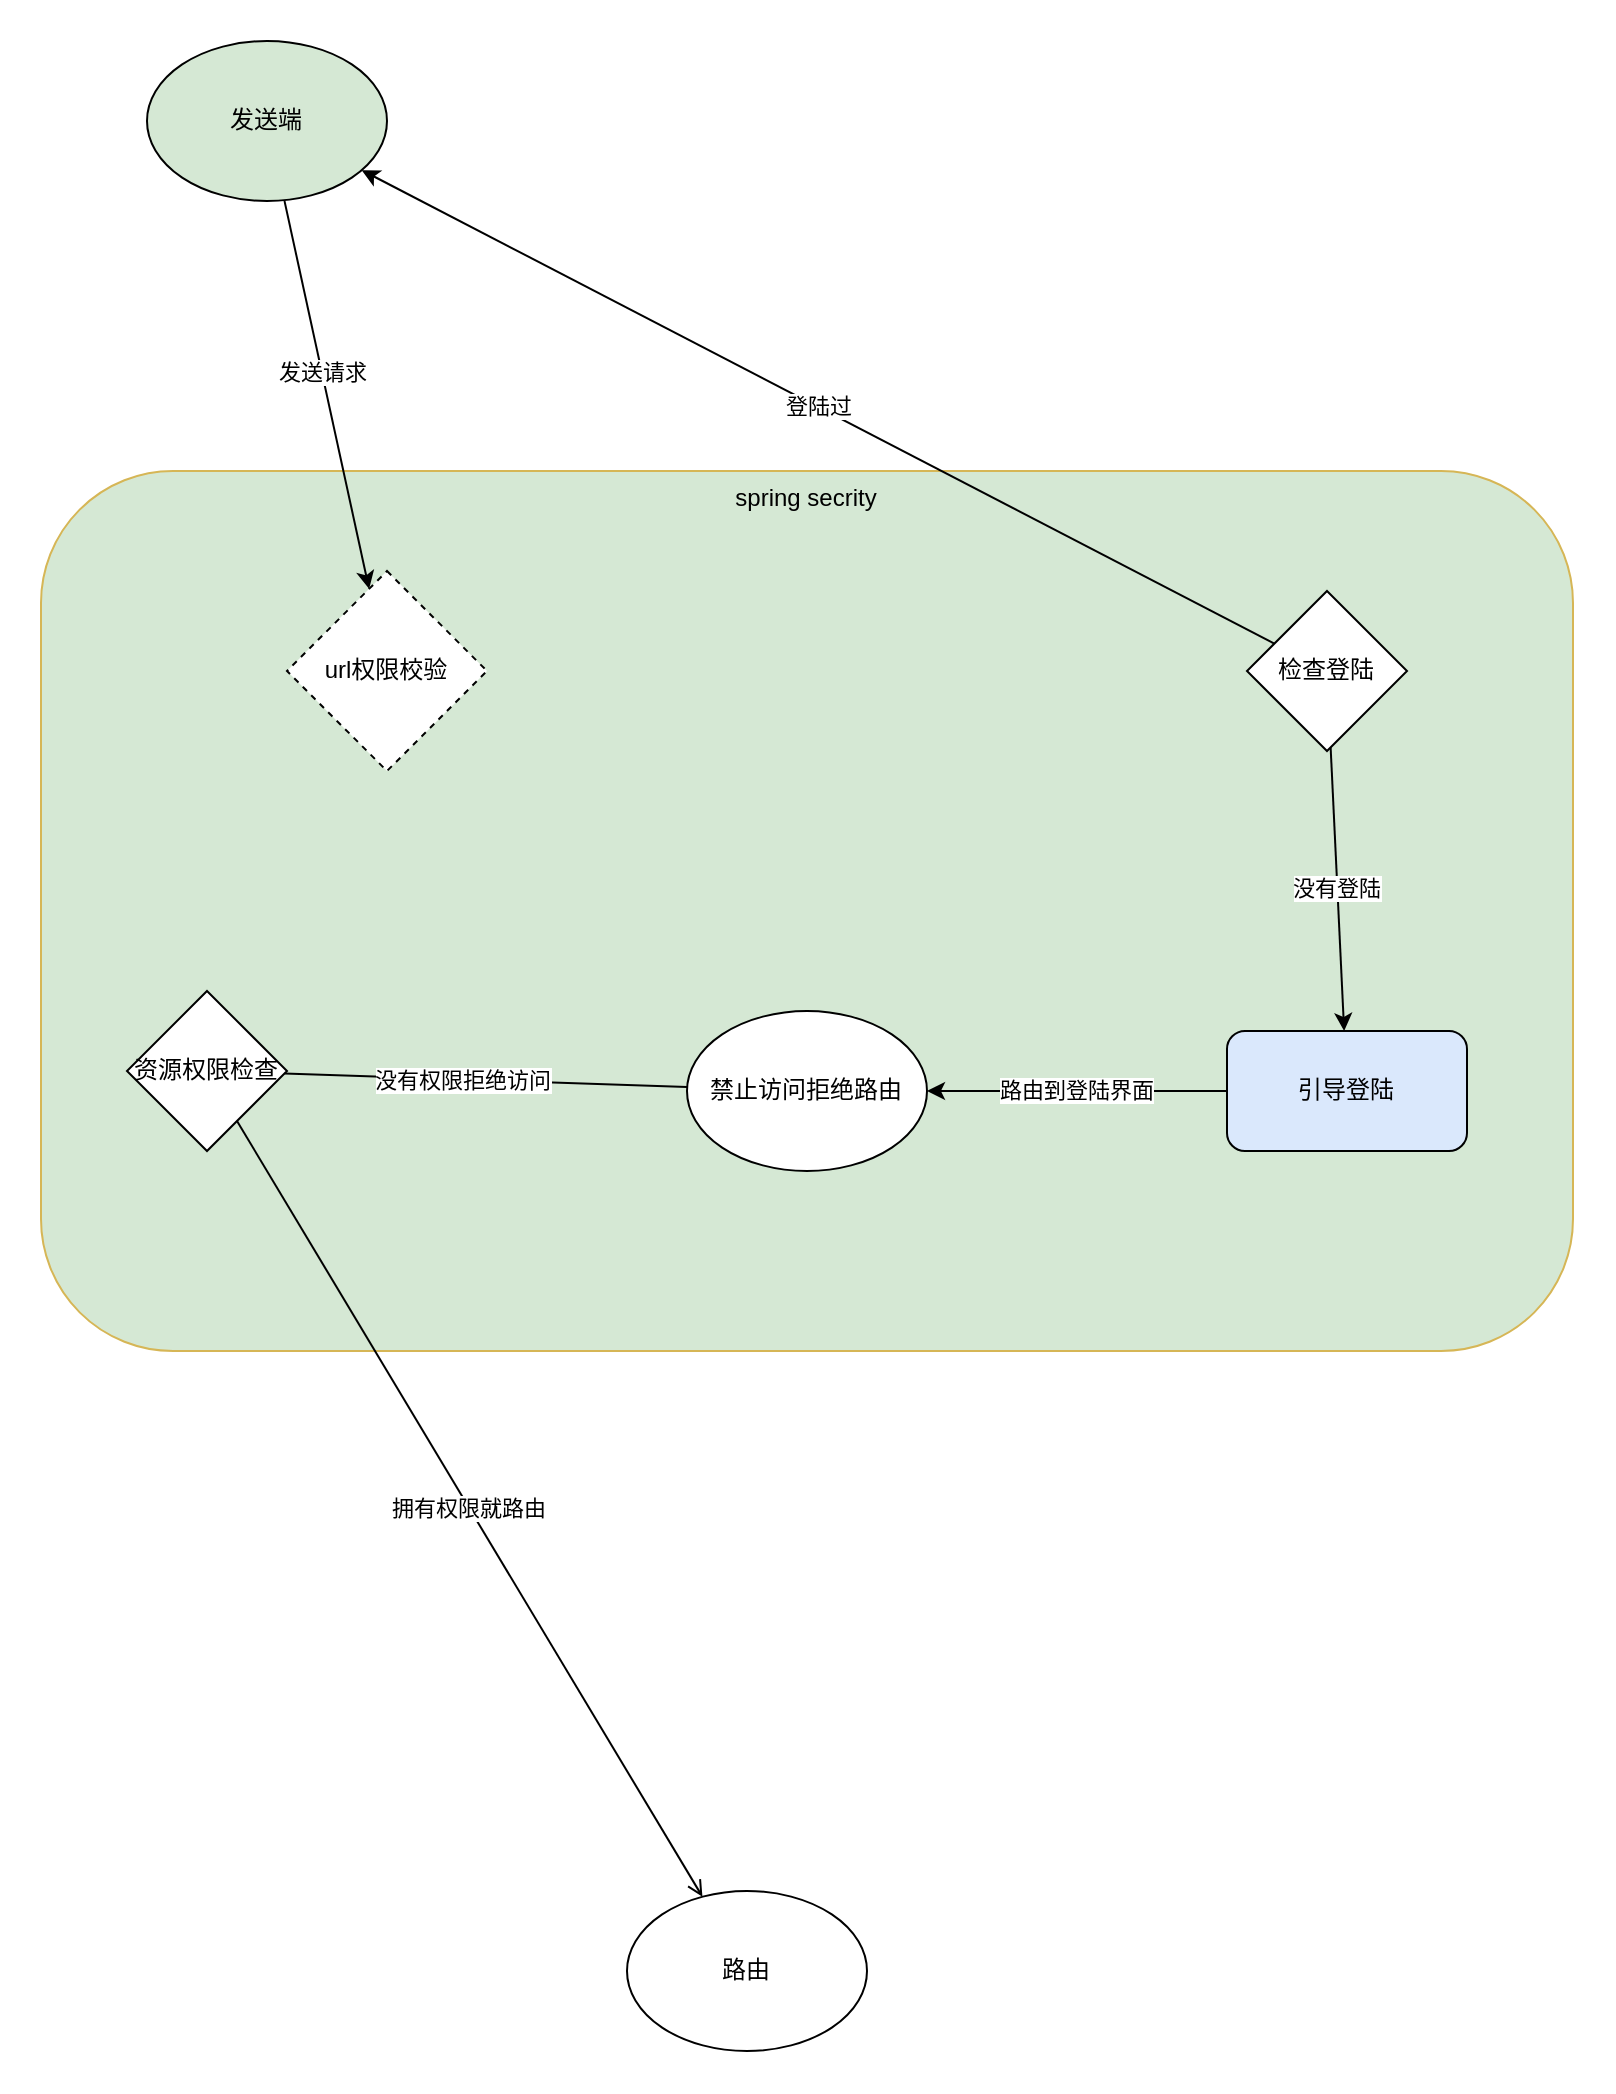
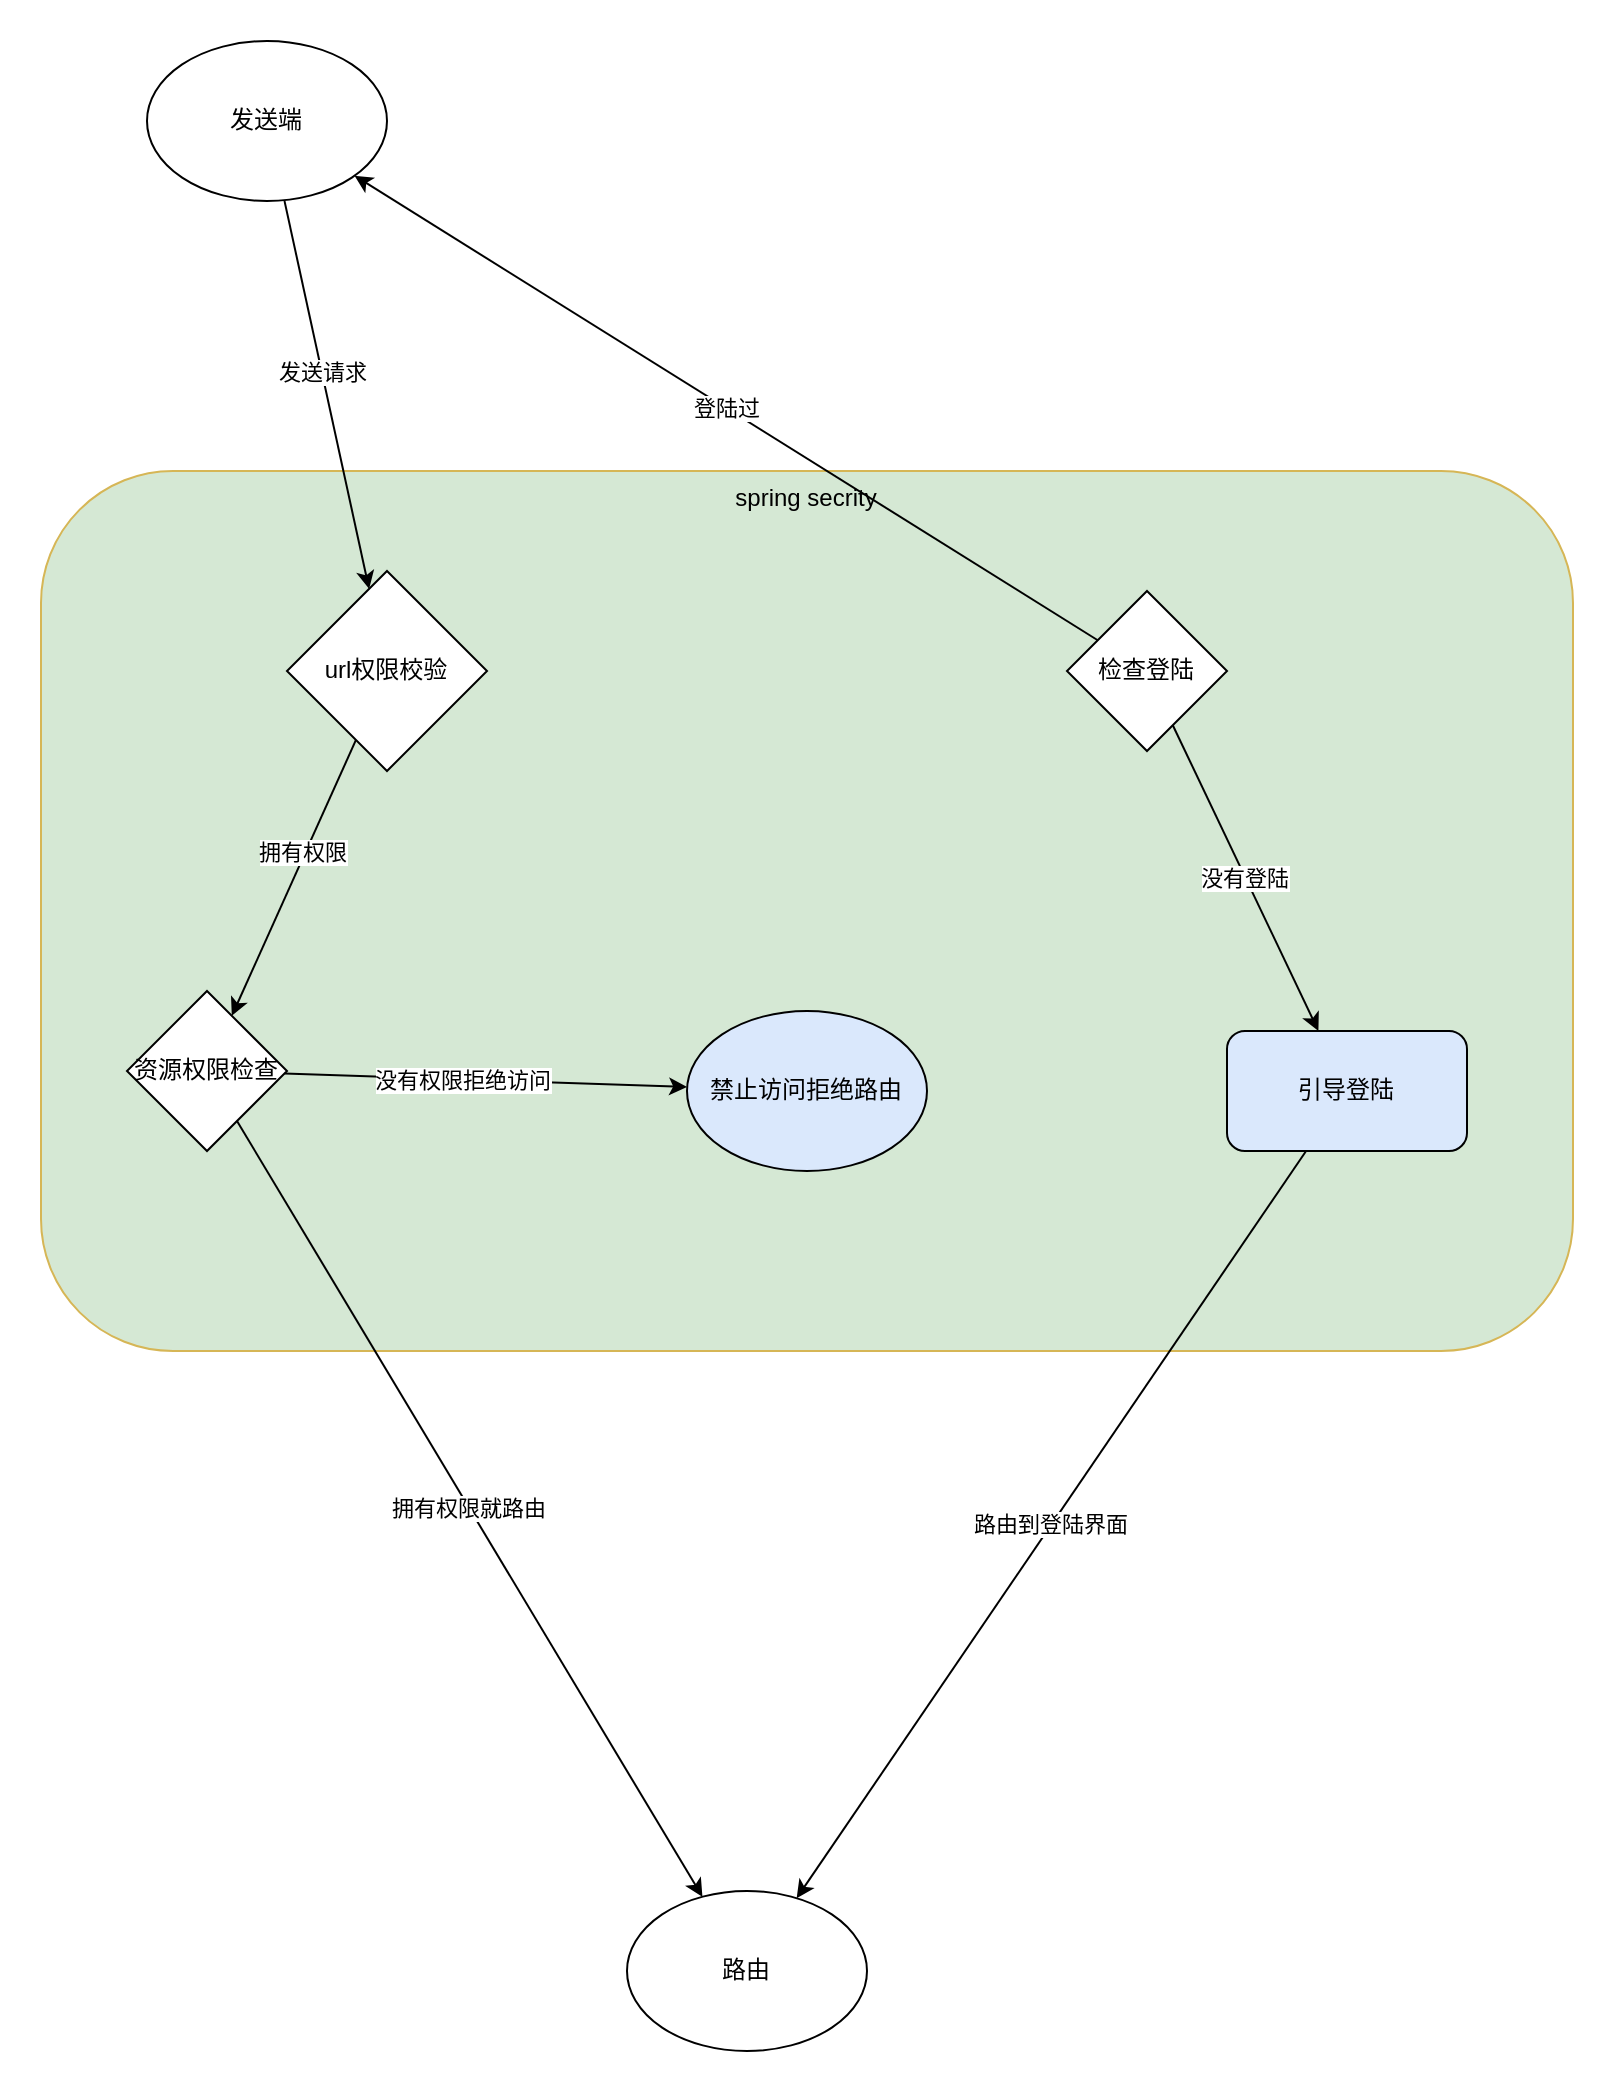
node "发送端": fillcolor #d5e8d4 -> #ffffff
node "url权限校验": style dashed -> solid
node "检查登陆": moved (1327, 671) -> (1147, 671)
edge "url权限校验" -> "资源权限检查": added, label "拥有权限"
edge "资源权限检查" -- "禁止访问拒绝路由": arrowhead none -> classic
node "禁止访问拒绝路由": fillcolor #ffffff -> #dae8fc
edge "引导登陆" -> "禁止访问拒绝路由": now "引导登陆" -> "路由"
edge "资源权限检查" -> "路由": arrowhead open -> classic
